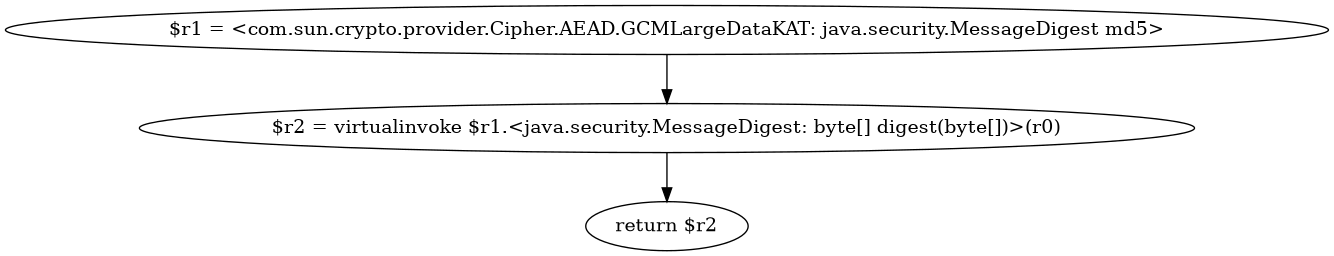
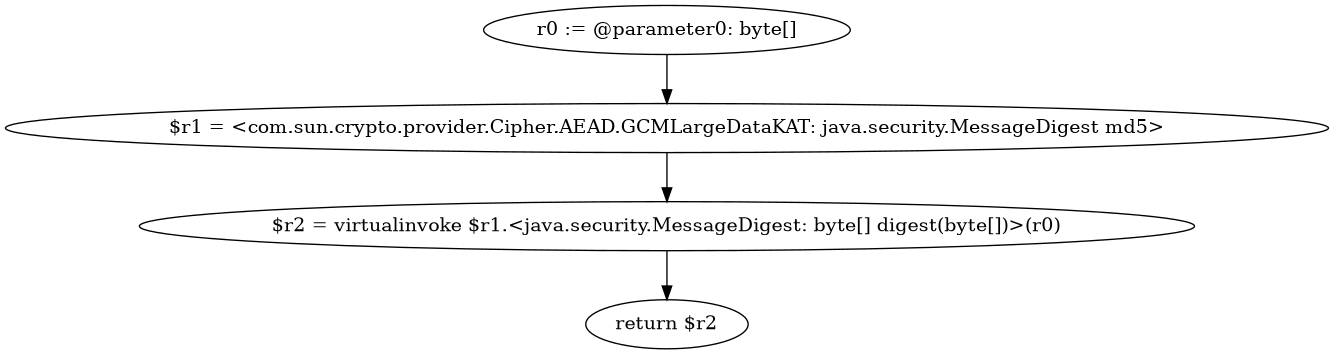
node "r0 := @parameter0: byte[]": added
